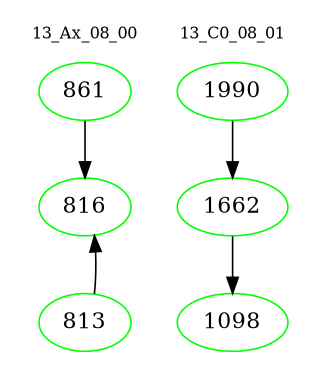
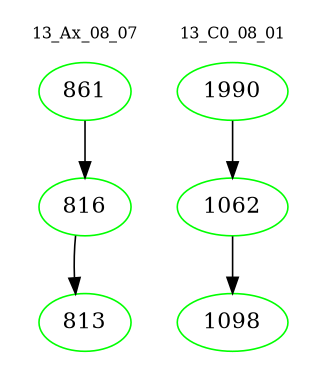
cluster "13_Ax_08_00": label "13_Ax_08_00" -> "13_Ax_08_07"
node "1662": label "1662" -> "1062"
edge "813" -> "816": reversed
